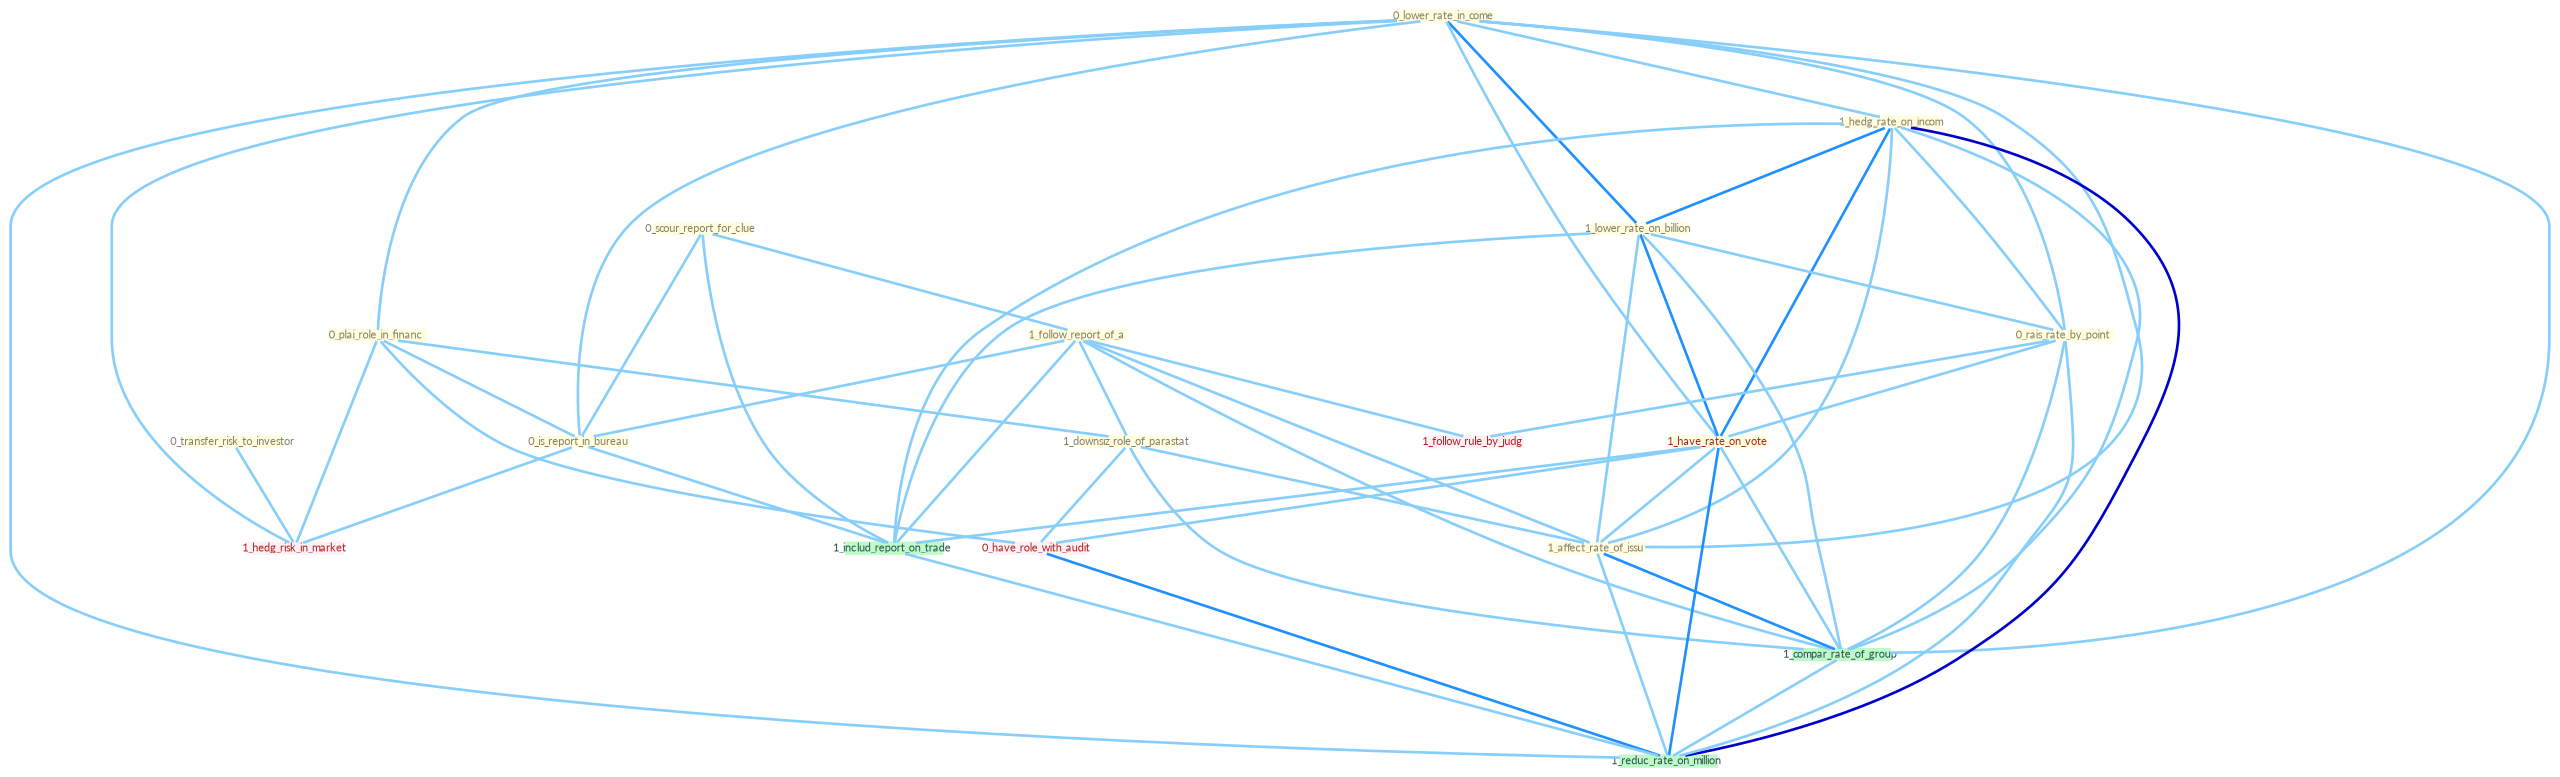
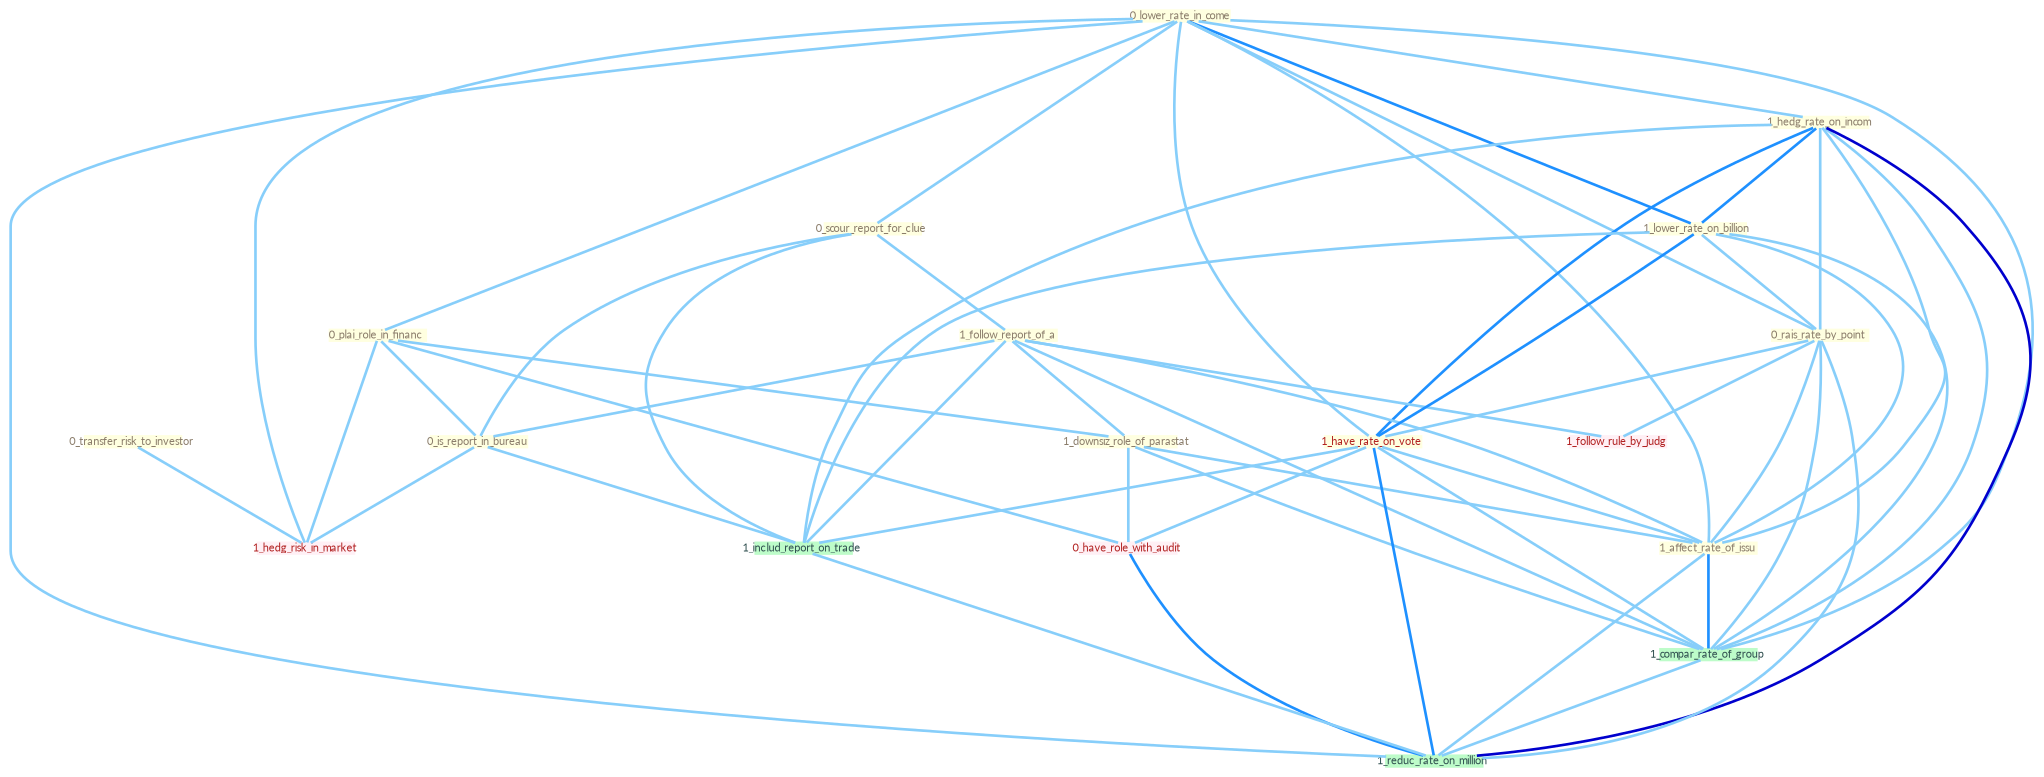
edge "0_lower_rate_in_come" -- "0_is_report_in_bureau": now "0_lower_rate_in_come" -- "0_scour_report_for_clue"
edge "0_rais_rate_by_point" -- "1_affect_rate_of_issu": added
